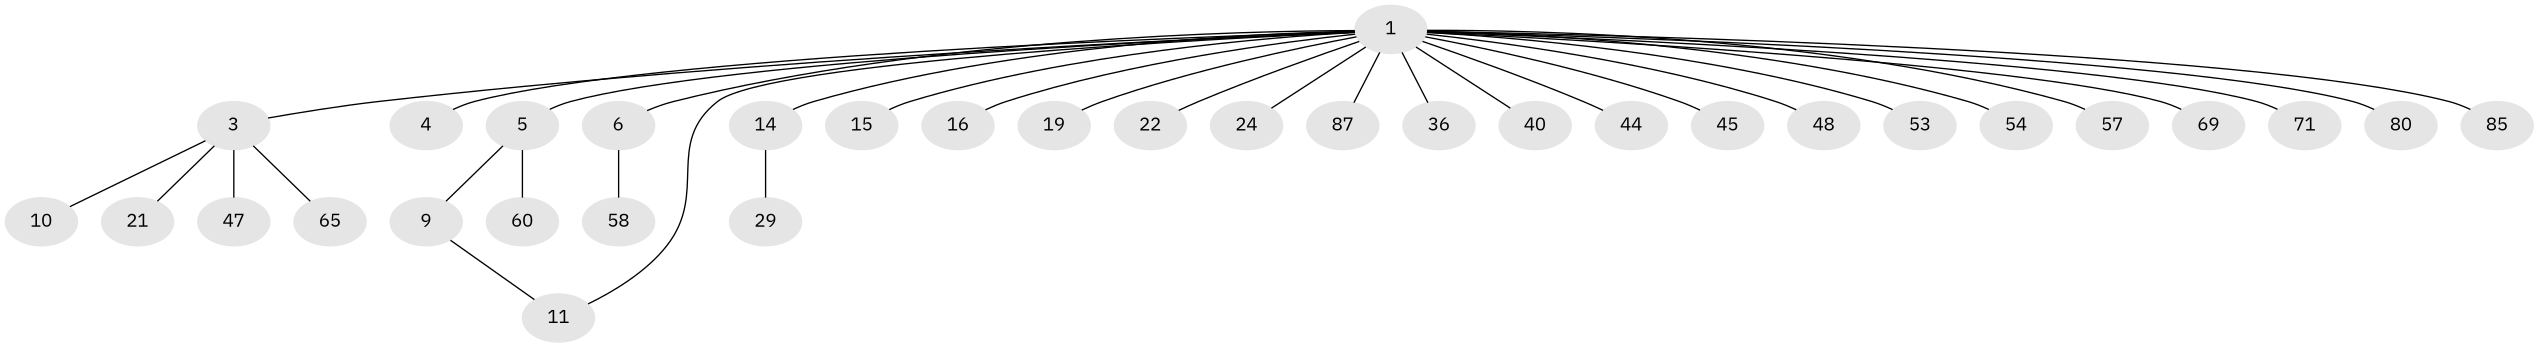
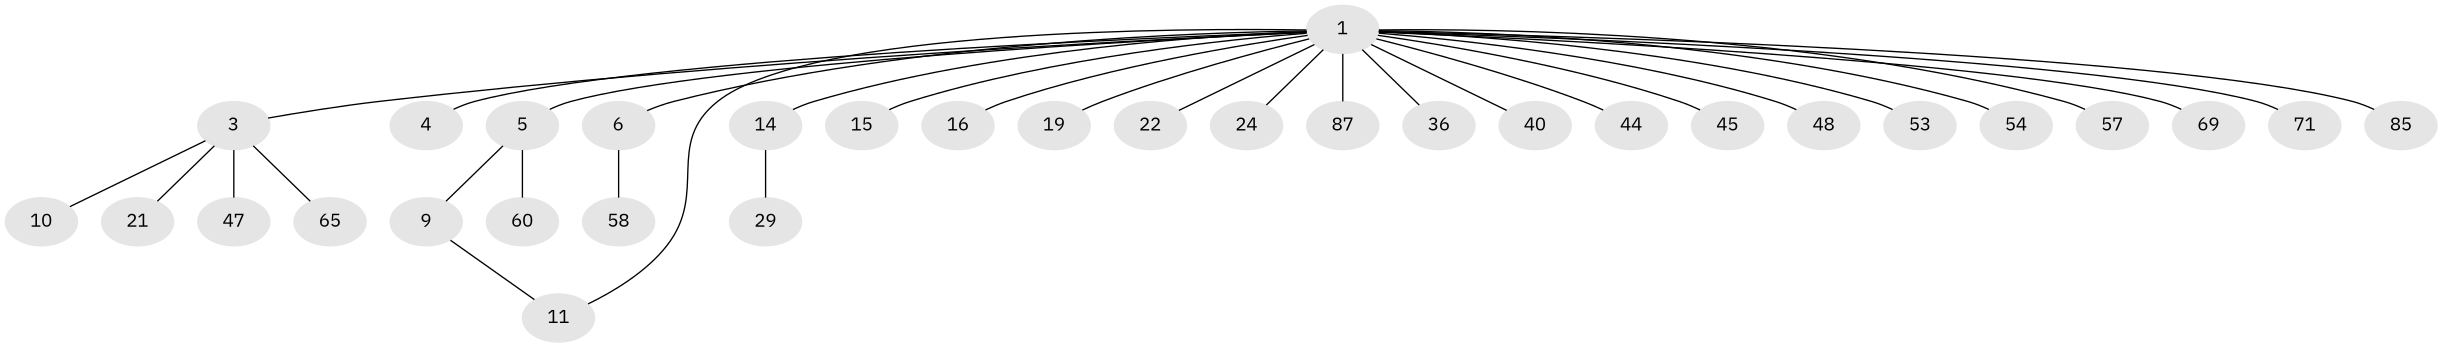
node "80": removed
